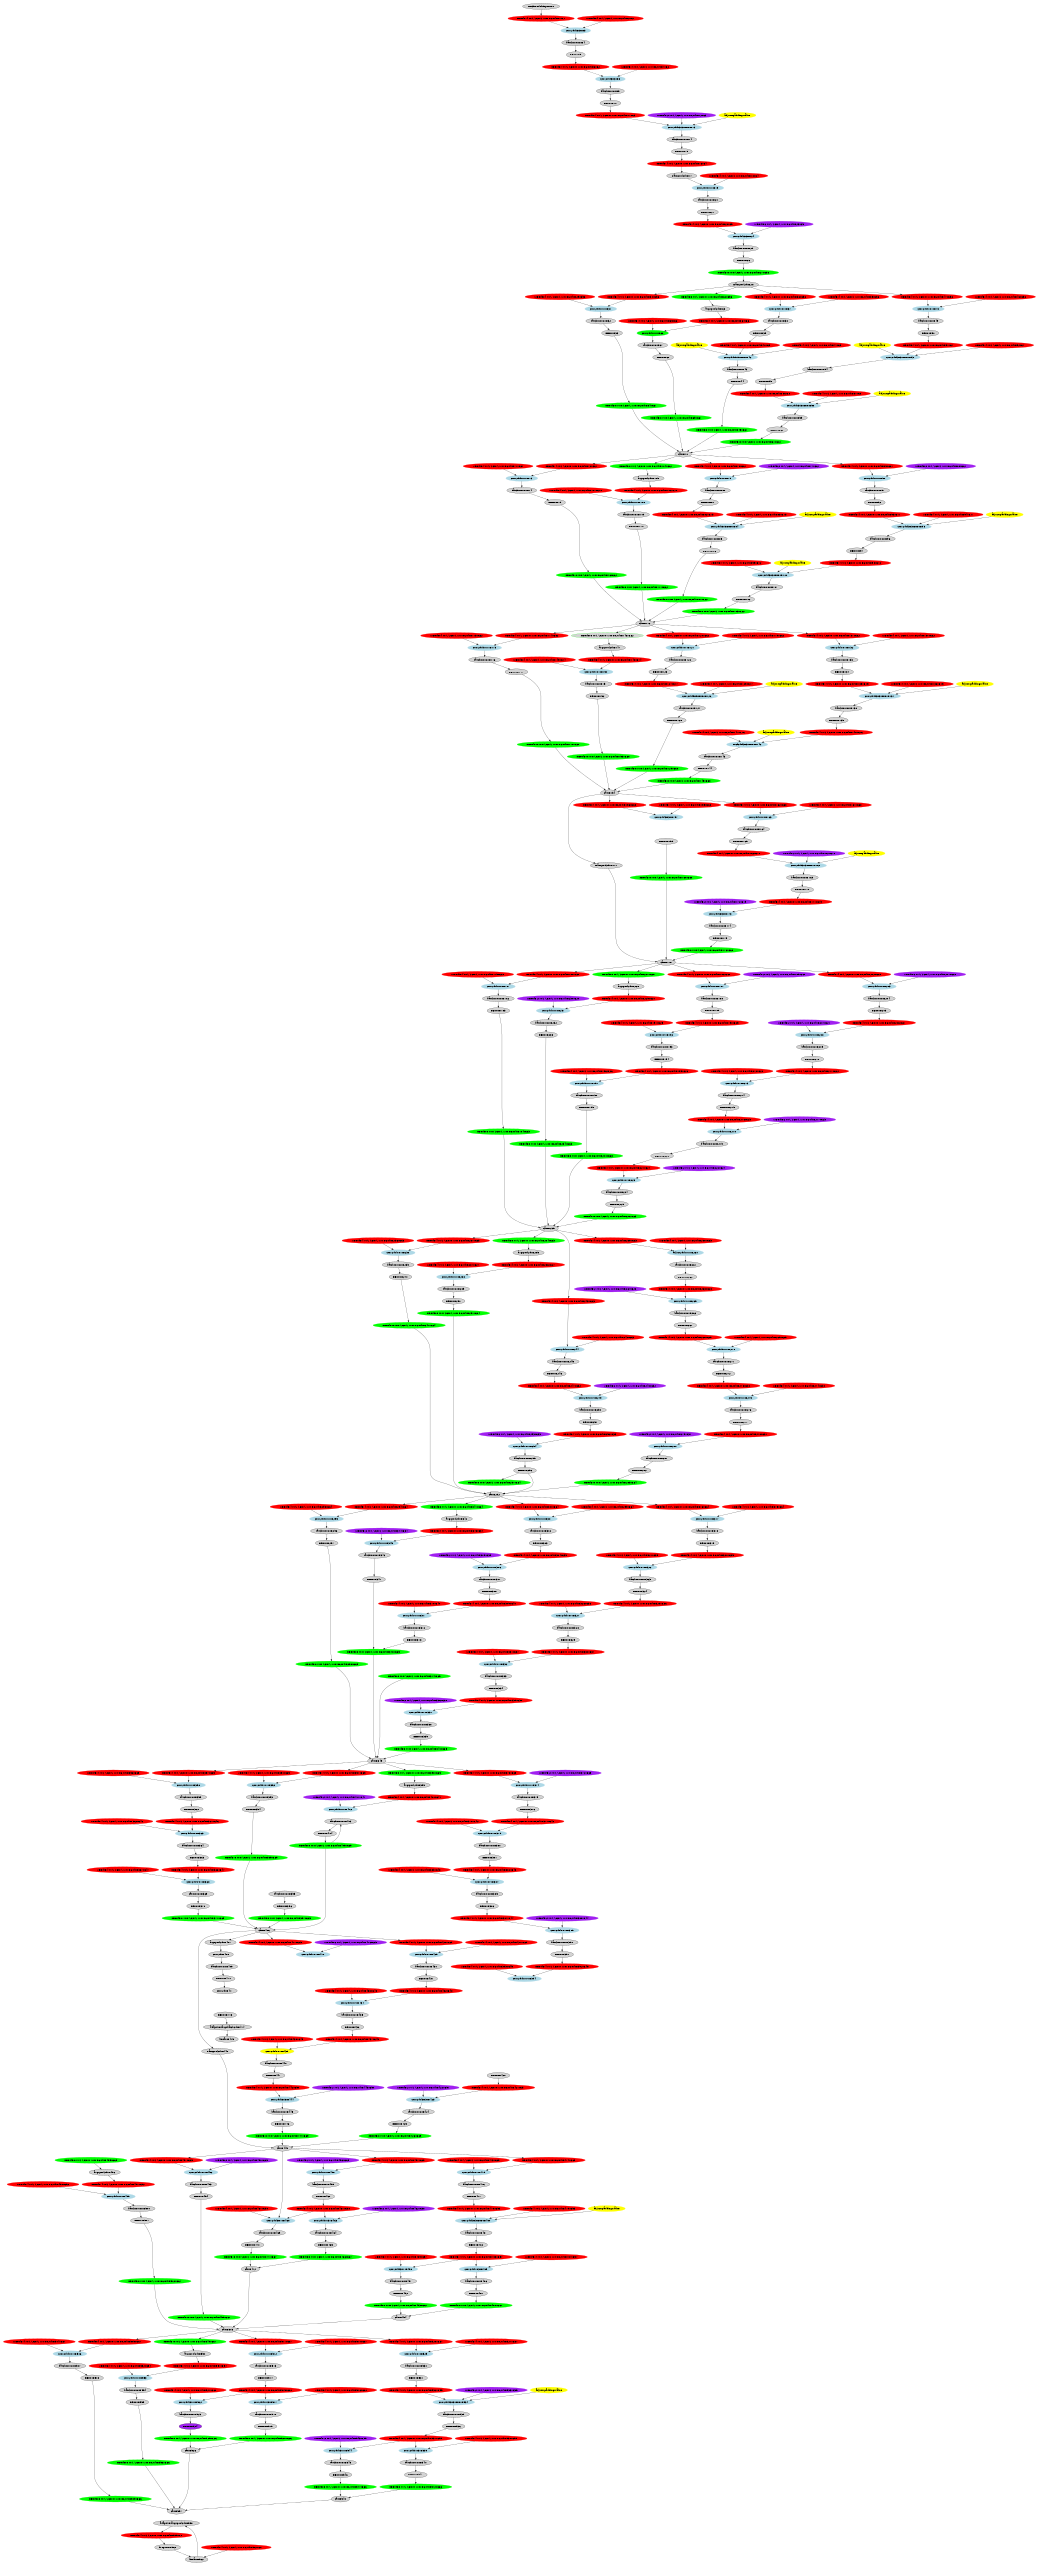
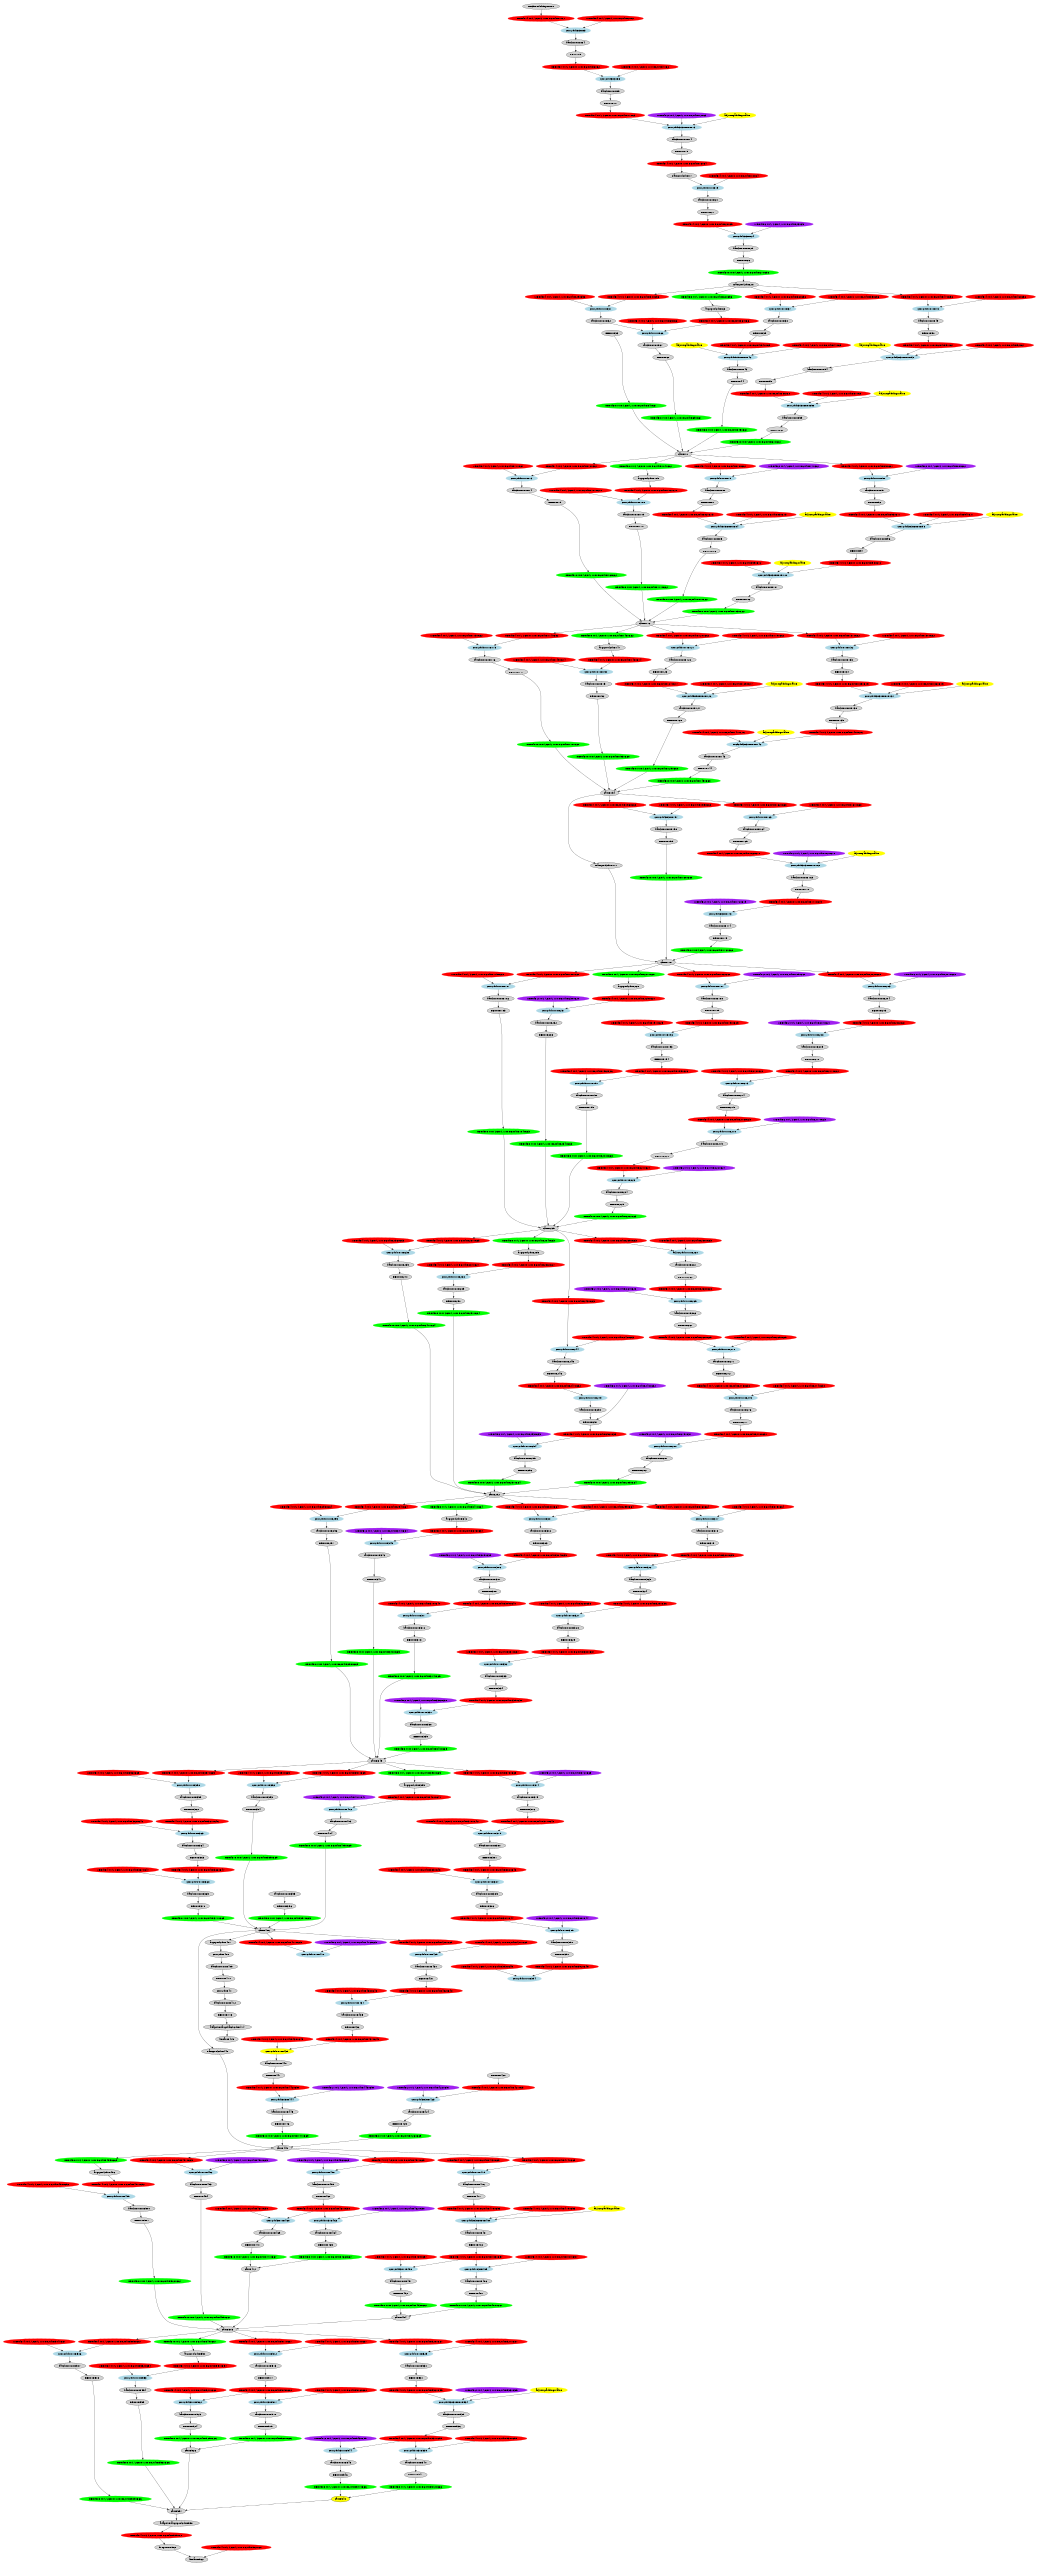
edge "batch_norm_#32" -> "RELU_#33": now "batch_norm_#32" -> "conv2d_k1x1_#66"
node "conv2d_k1x1_#66": fillcolor green -> lightblue
node "AFQ_[B:8 M:S SGN:U W:N PC:Y]_#146_G62": fillcolor lightgrey -> green
node "batch_norm_#158": added
edge "WFQ_[B:2 M:S SGN:S W:Y PC:Y]_#248_G32" -> "conv2d_k1x7_#249": now "WFQ_[B:2 M:S SGN:S W:Y PC:Y]_#248_G32" -> "RELU_#251"
edge "RELU_#256" -> "cat_#292": now "AFQ_[B:8 M:A SGN:S W:N PC:N]_#257_G64" -> "cat_#292"
edge "conv2d_k1x1_#345" -> "batch_norm_#346": removed
edge "RELU_#313" -> "AFQ_[B:8 M:A SGN:S W:N PC:N]_#348_G65": now "RELU_#313" -> "AFQ_[B:8 M:A SGN:S W:N PC:N]_#314_G65"
edge "AFQ_[B:8 M:A SGN:S W:N PC:N]_#405_G69" -> "batch_norm_#403": now "conv2d_k1x1_#402" -> "batch_norm_#403"
node "cat_norm_#369": label "cat_norm_#369" -> "batch_norm_#369"
node "batch_norm_#412": added
edge "cat_#449" -> "conv2d_k3x1_#468": now "cat_#449" -> "AFQ_[B:8 M:S SGN:U W:N PC:Y]_#495_G69"
node "RELU_#524": fillcolor purple -> lightgrey
node "cat_#548": fillcolor lightgrey -> yellow
edge "linear_#562" -> "adaptive_avg_pool2d_#558": now "cat_#557" -> "adaptive_avg_pool2d_#558"
